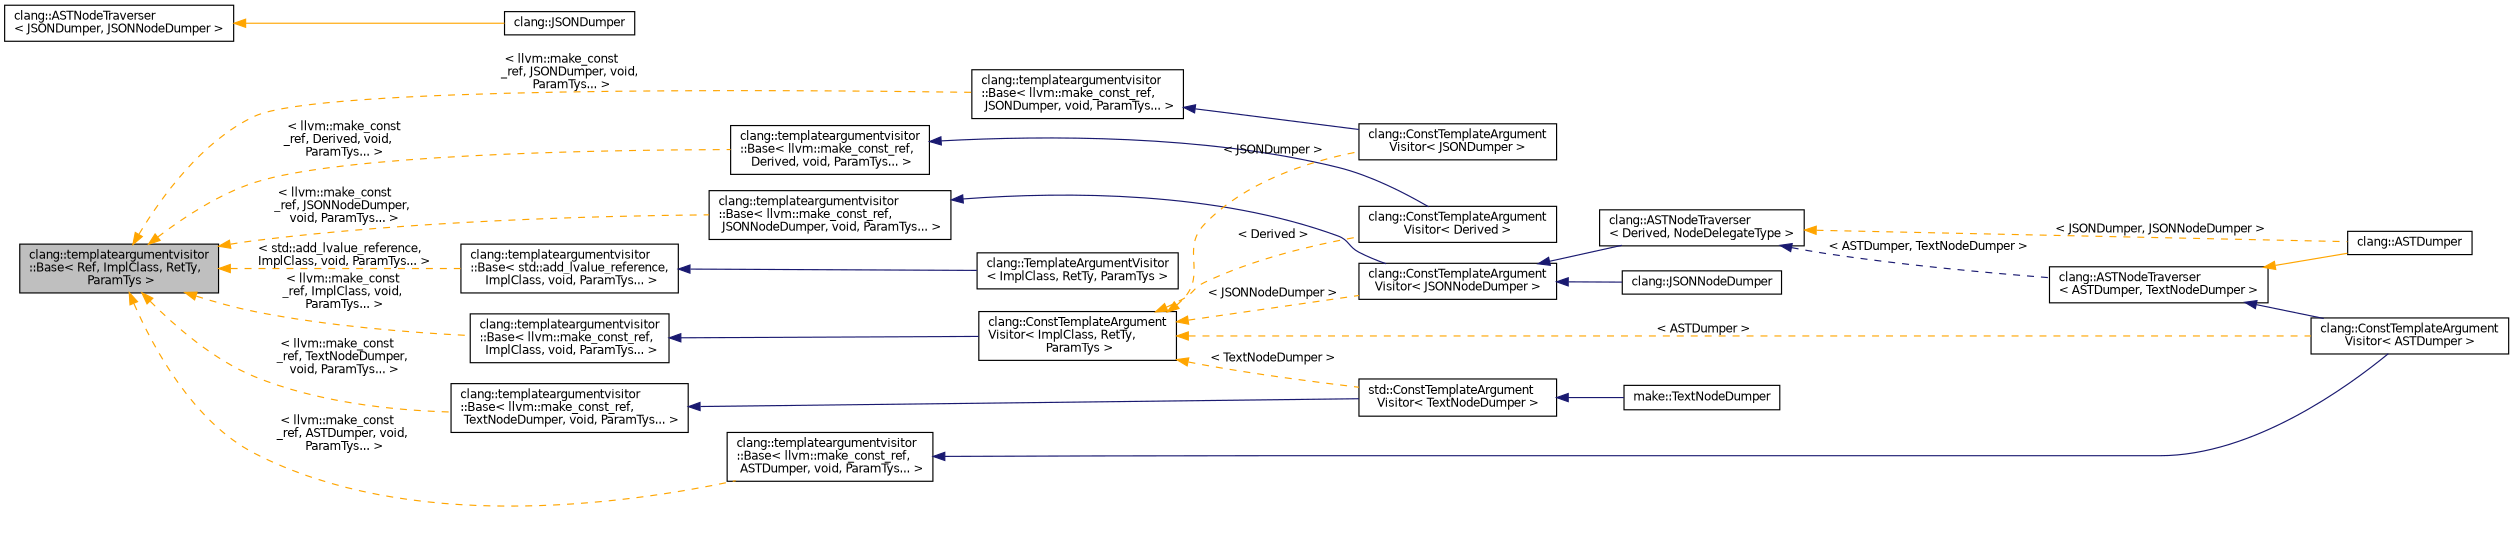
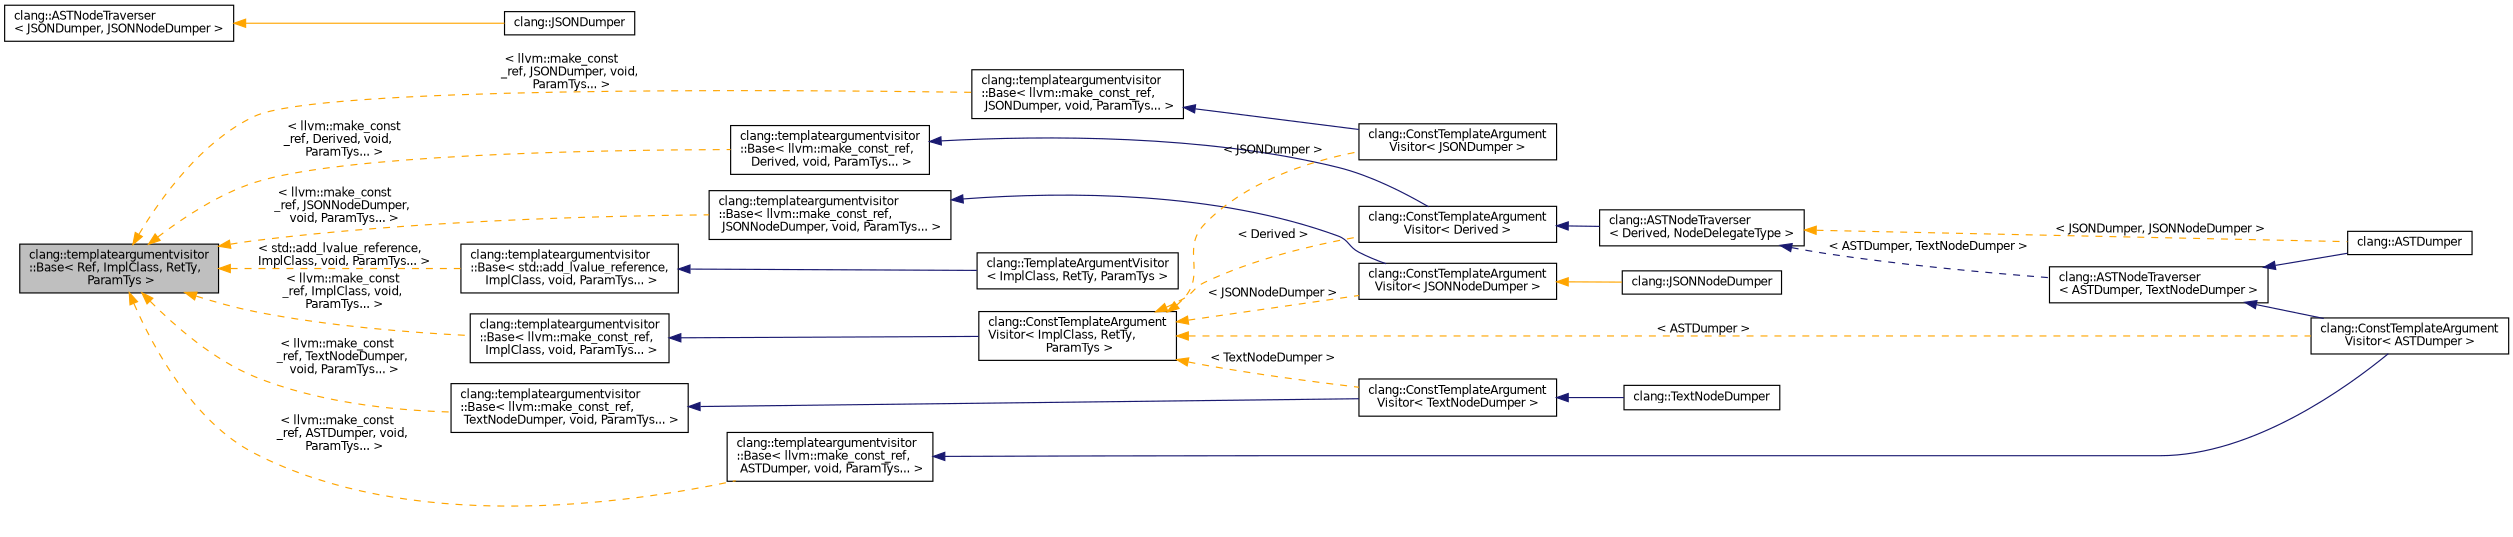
edge "clang::ASTNodeTraverser < Derived, NodeDelegateType >" -> "clang::ConstTemplateArgument Visitor< JSONNodeDumper >": now "clang::ASTNodeTraverser < Derived, NodeDelegateType >" -> "clang::ConstTemplateArgument Visitor< Derived >"
edge "clang::ASTDumper" -> "clang::ASTNodeTraverser < ASTDumper, TextNodeDumper >": color orange -> midnightblue
edge "clang::JSONNodeDumper" -> "clang::ConstTemplateArgument Visitor< JSONNodeDumper >": color midnightblue -> orange
node "std::ConstTemplateArgument Visitor< TextNodeDumper >": label "std::ConstTemplateArgument Visitor< TextNodeDumper >" -> "clang::ConstTemplateArgument Visitor< TextNodeDumper >"
node "make::TextNodeDumper": label "make::TextNodeDumper" -> "clang::TextNodeDumper"
